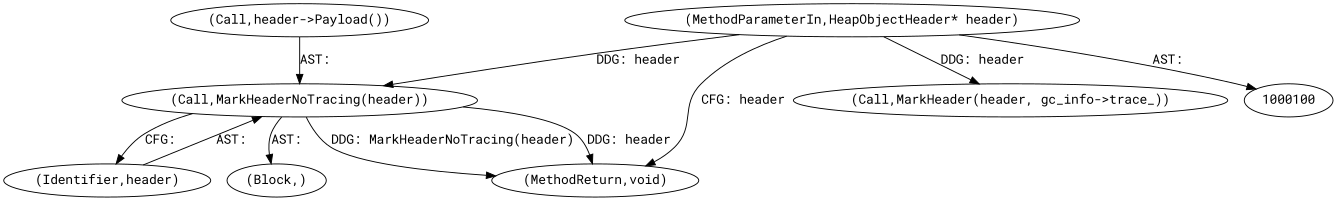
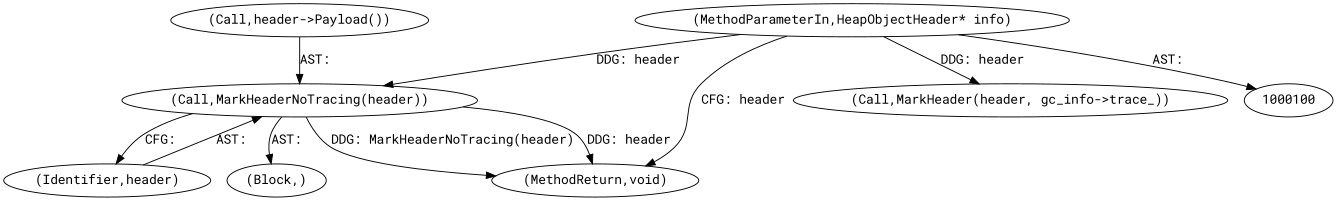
node "(MethodParameterIn,HeapObjectHeader* header)": label "(MethodParameterIn,HeapObjectHeader* header)" -> "(MethodParameterIn,HeapObjectHeader* info)"
